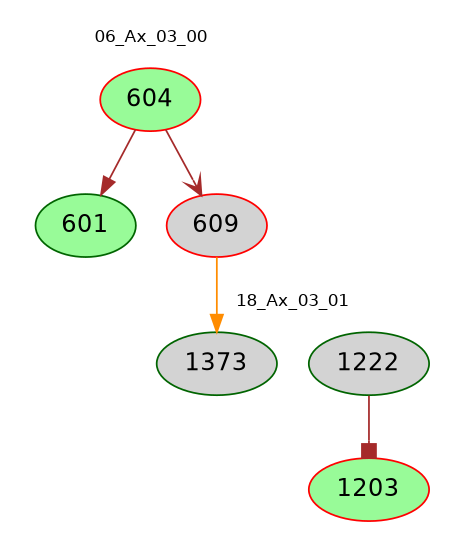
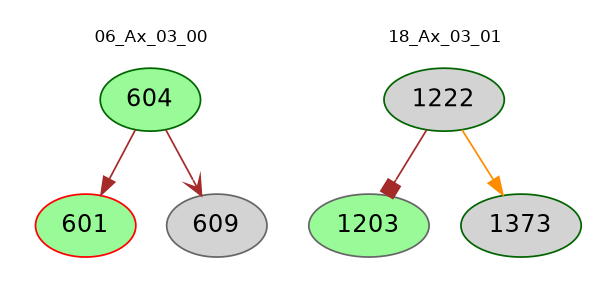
node "604": color red -> darkgreen
node "601": color darkgreen -> red
node "609": color red -> gray40
edge "609" -> "1373": now "1222" -> "1373"
node "1203": color red -> gray40
